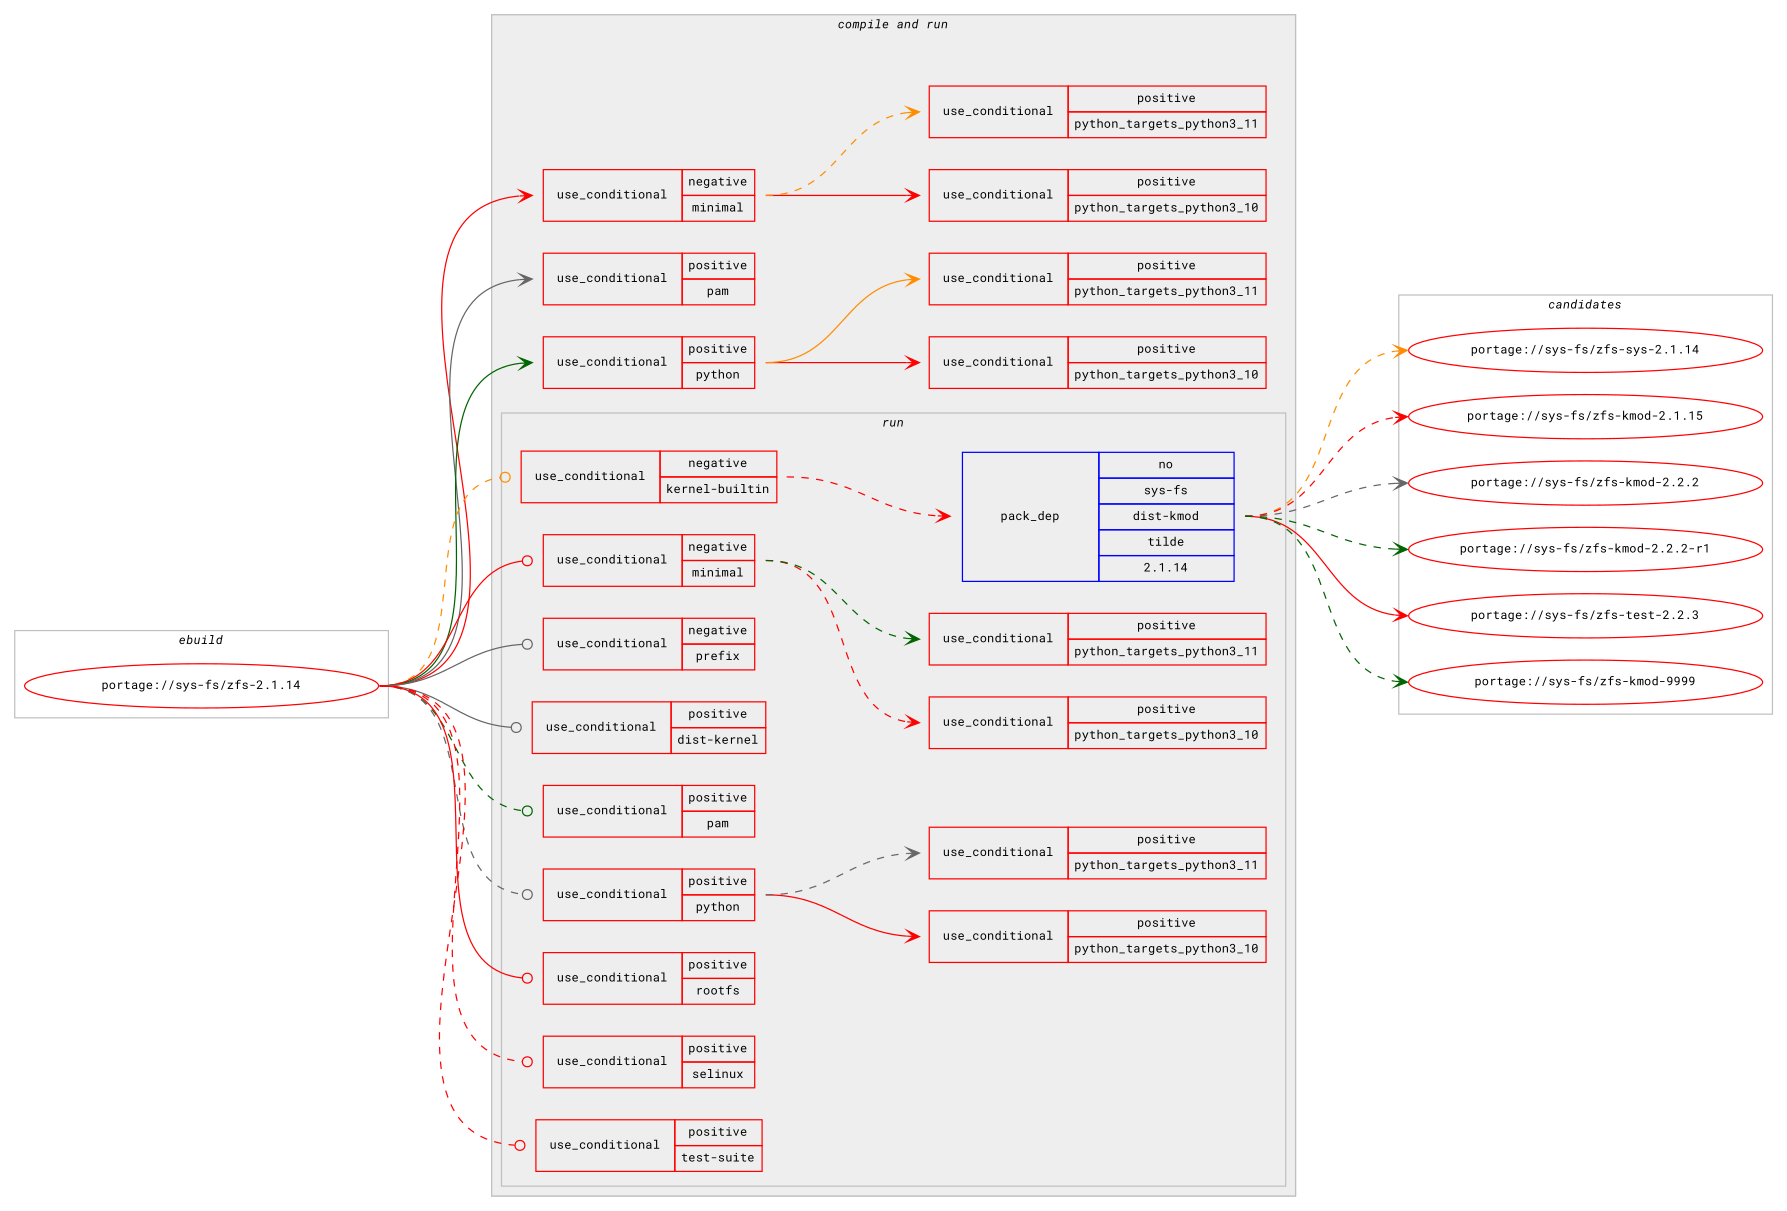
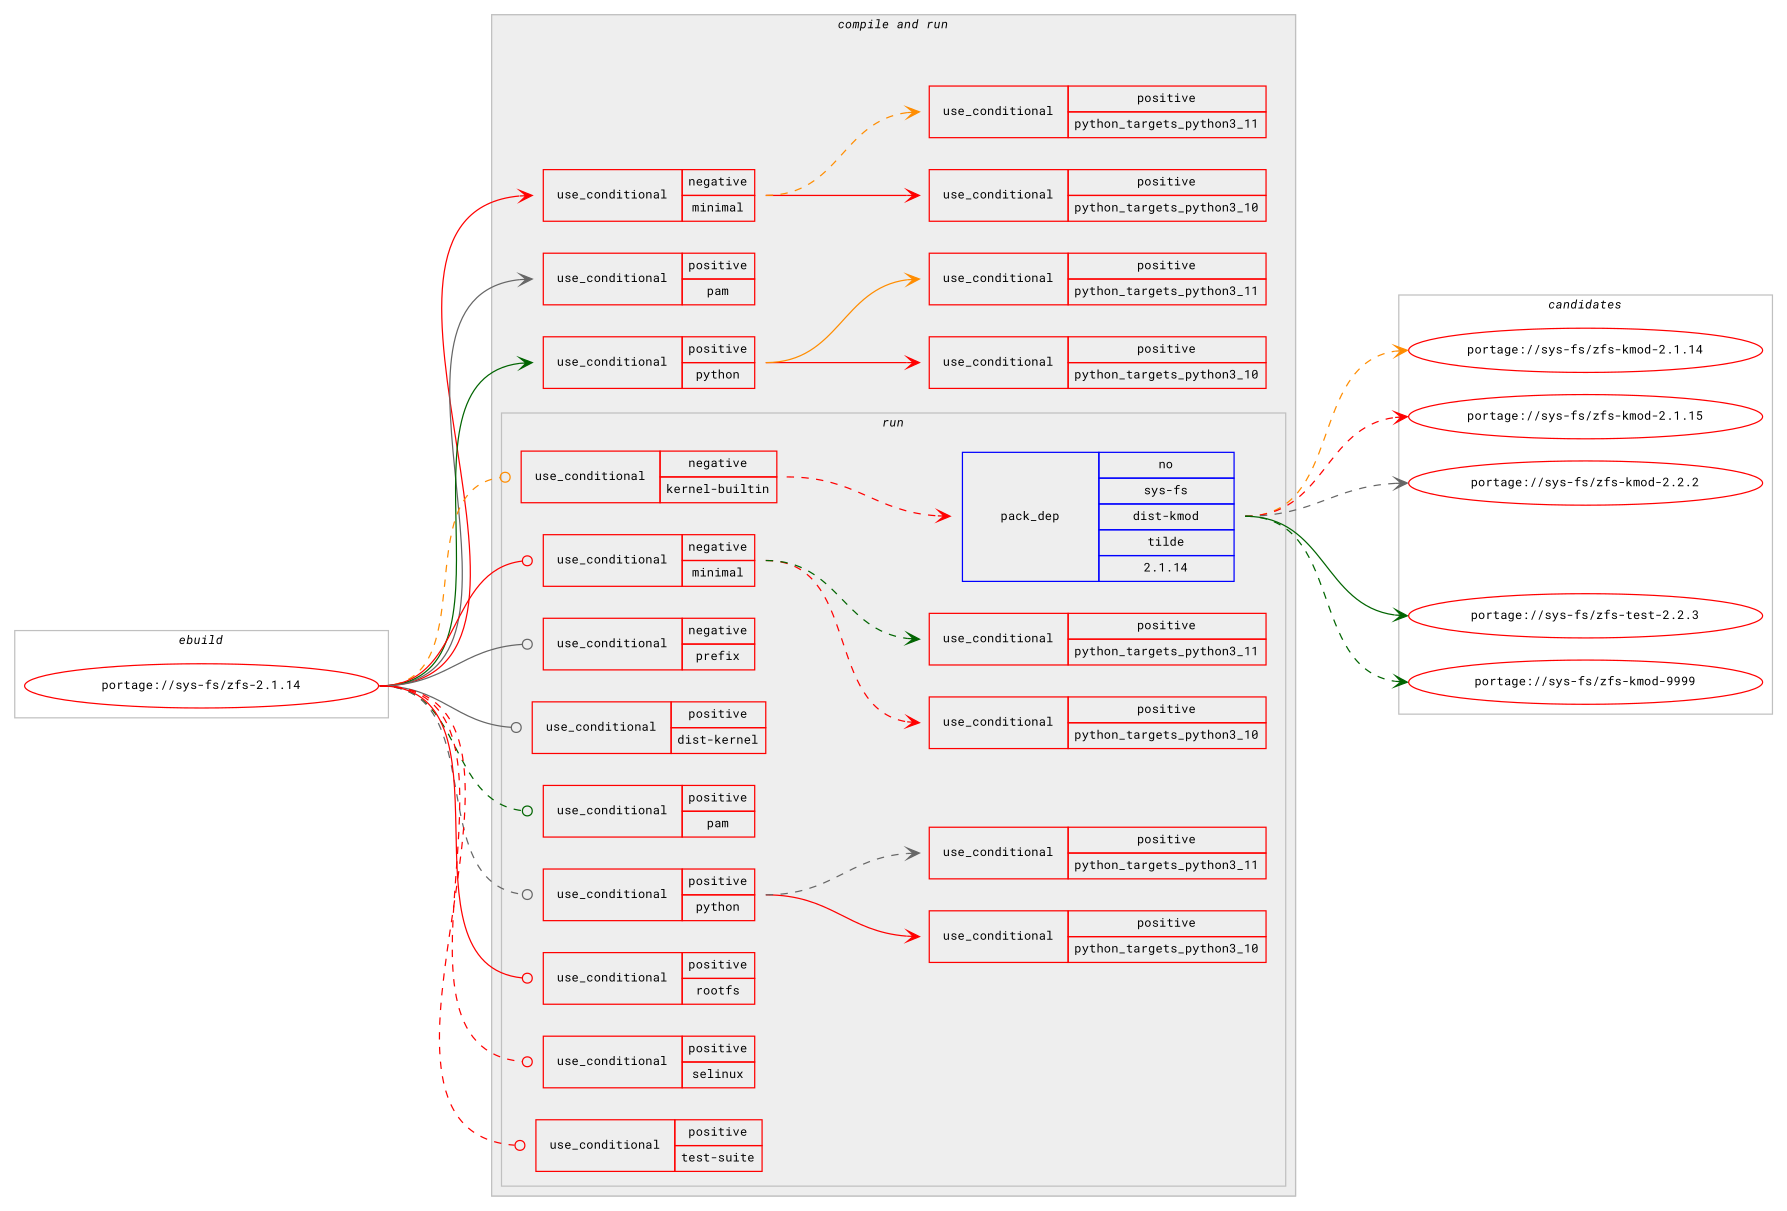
node "portage://sys-fs/zfs-sys-2.1.14": label "portage://sys-fs/zfs-sys-2.1.14" -> "portage://sys-fs/zfs-kmod-2.1.14"
node "portage://sys-fs/zfs-kmod-2.2.2-r1": removed
edge "pack_dep" -> "portage://sys-fs/zfs-test-2.2.3": color red -> darkgreen
